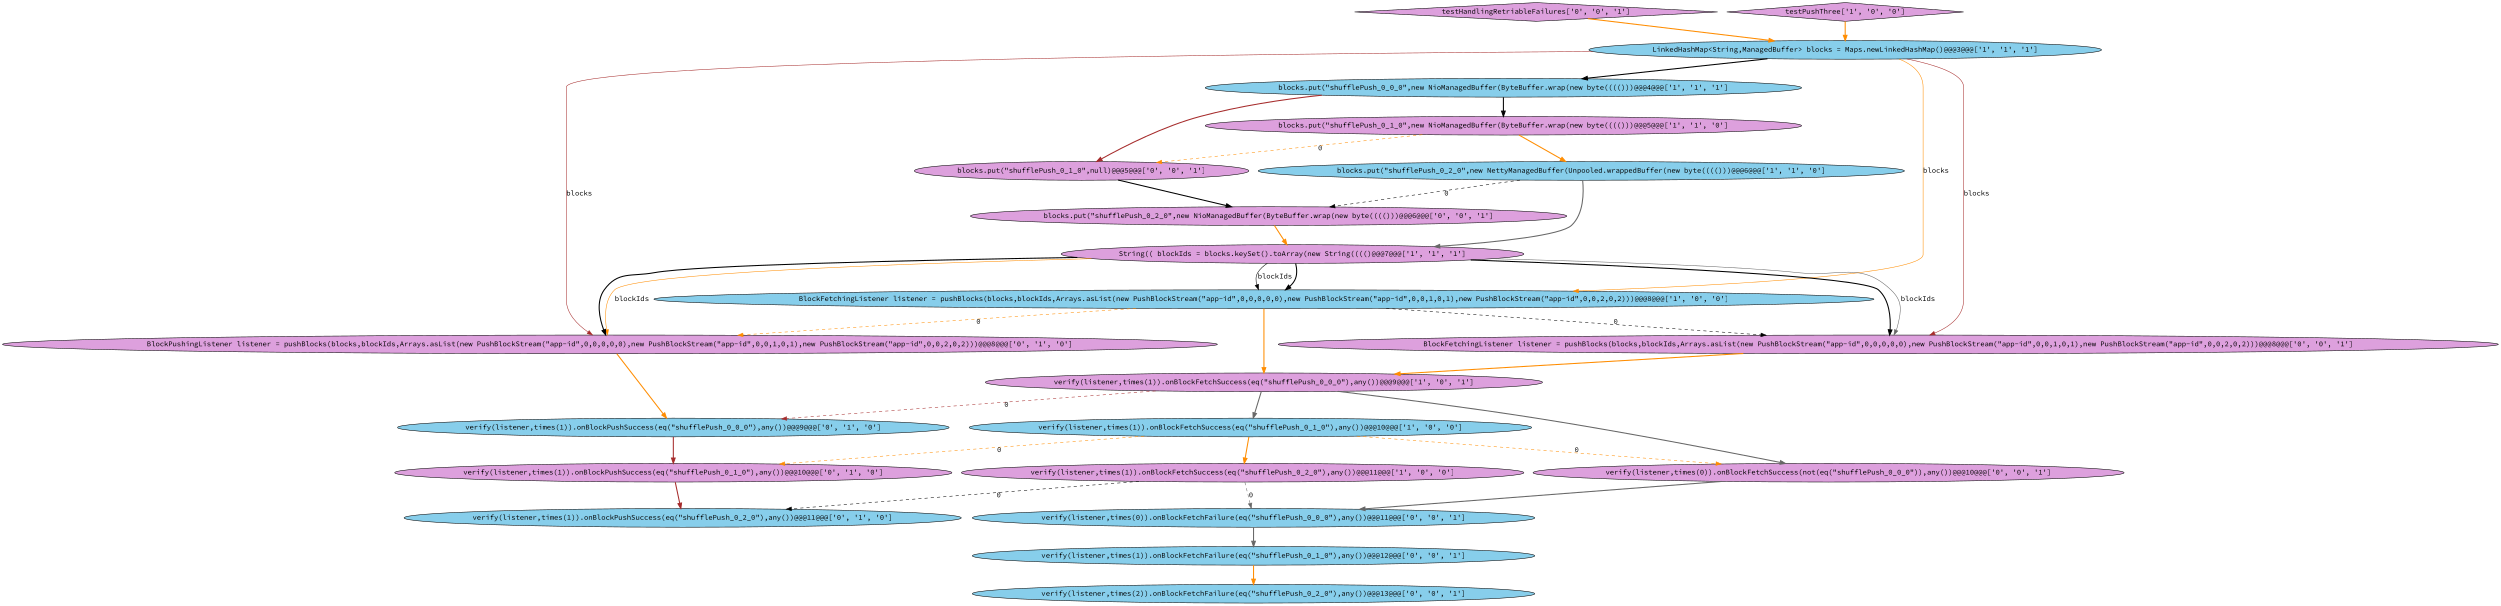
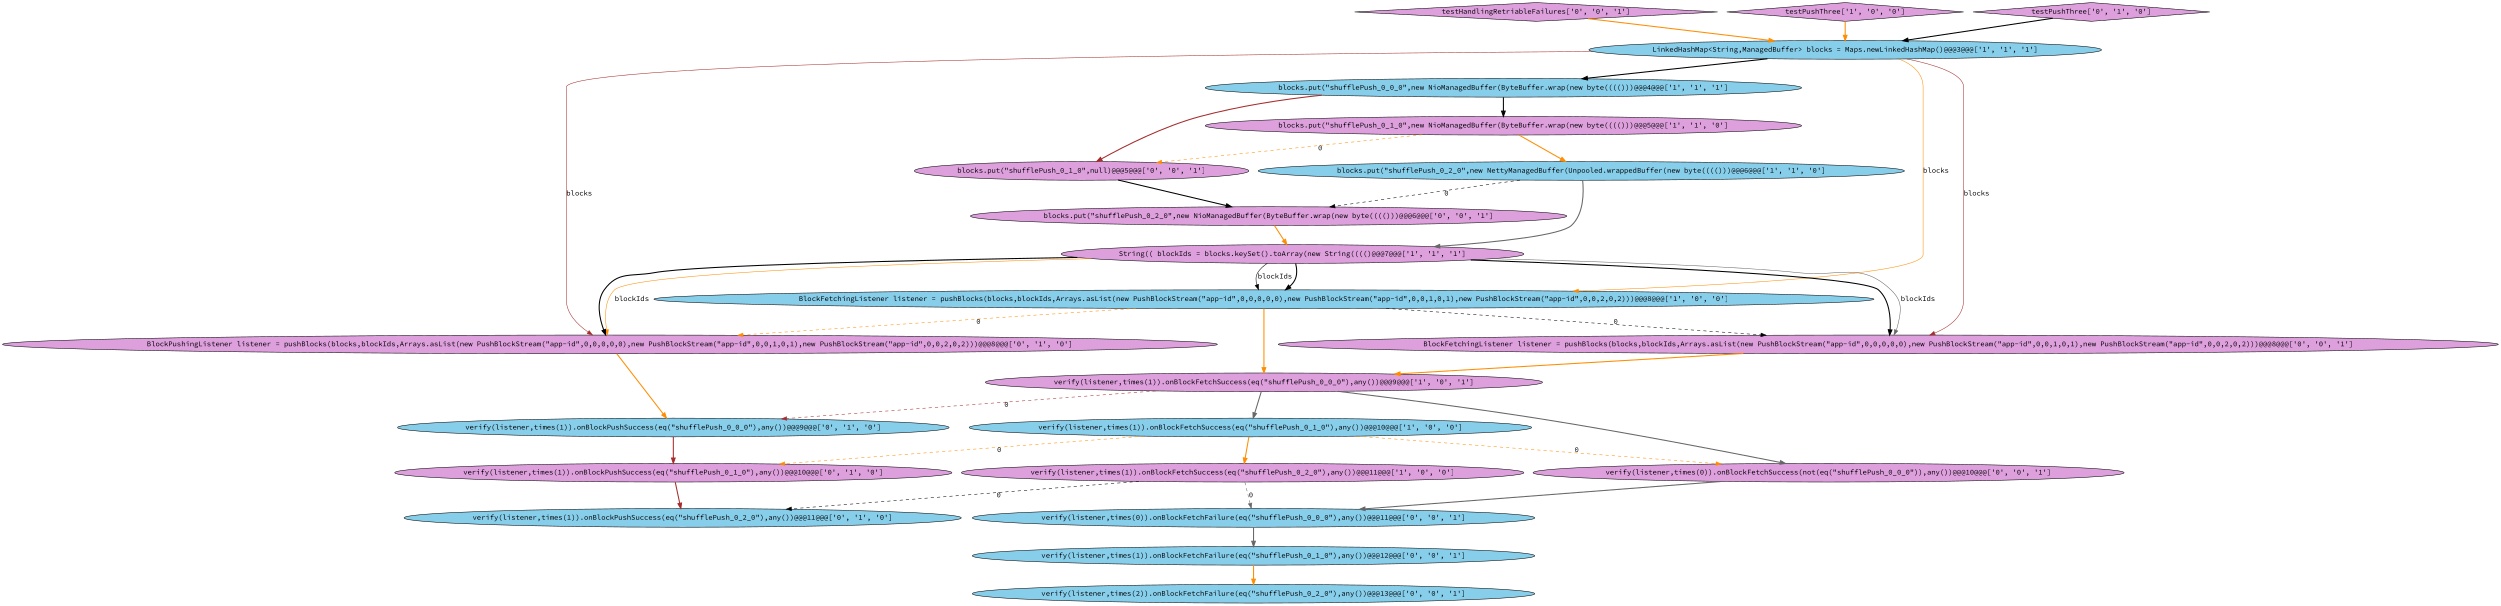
node "testPushThree['0', '1', '0']": added
